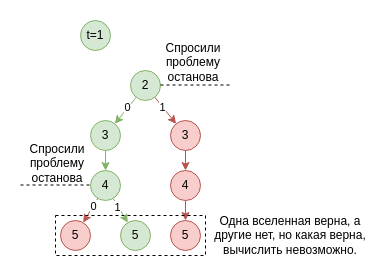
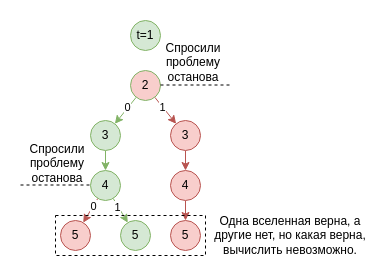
node "t=1": moved (96, 36) -> (146, 36)
node "2": fillcolor #d5e8d4 -> #f8cecc
